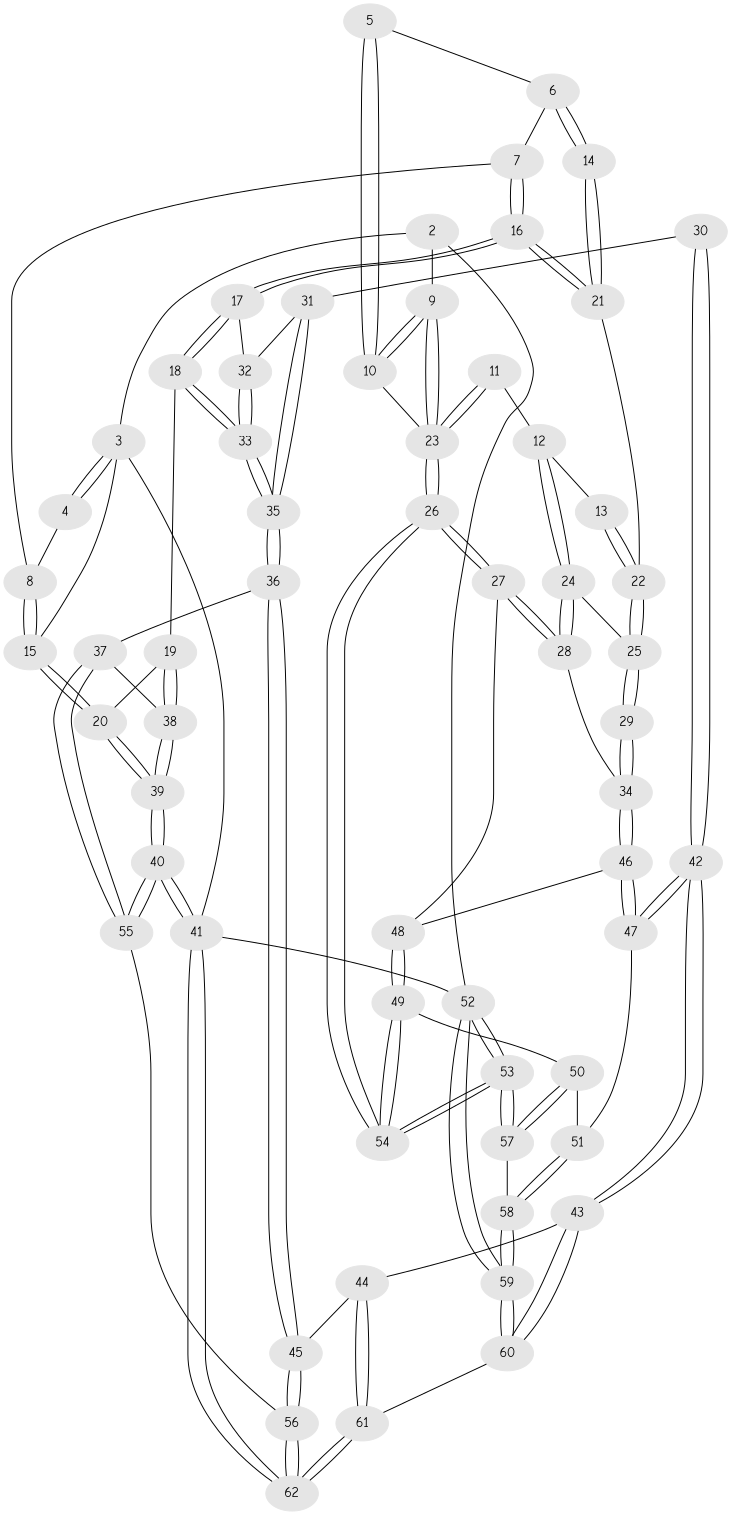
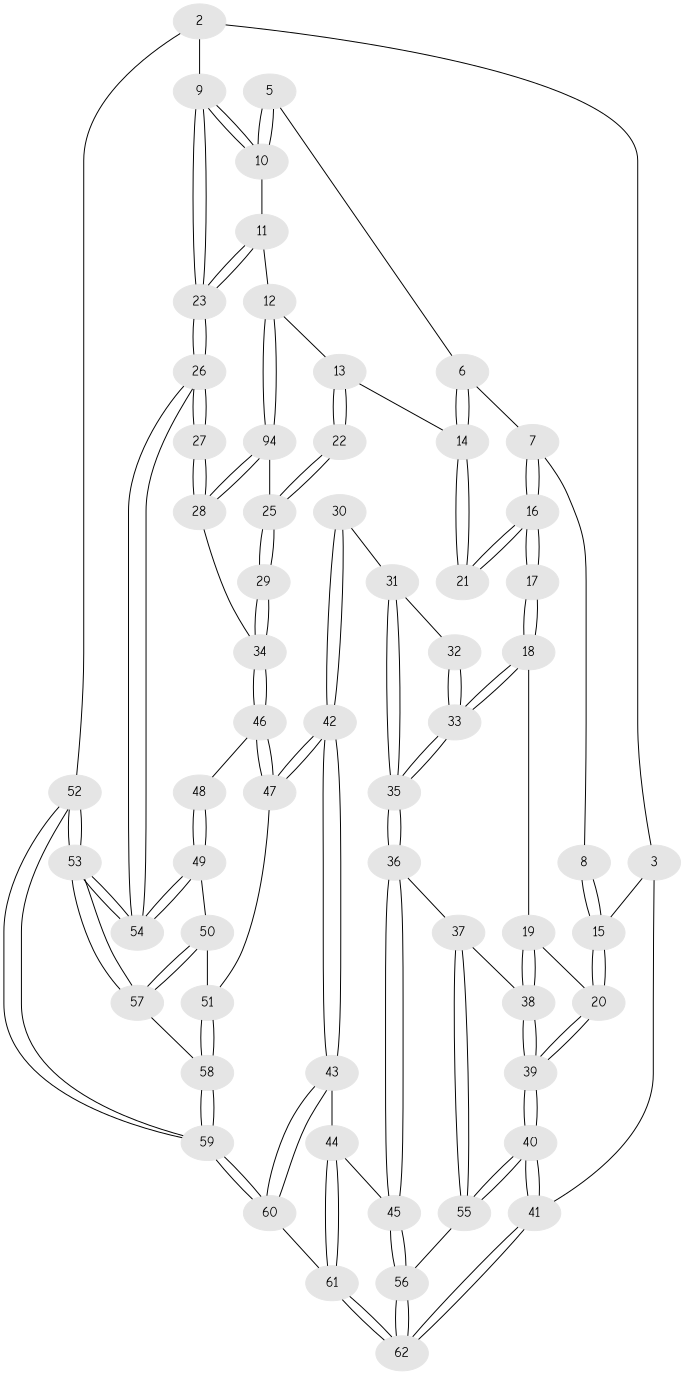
edge "17" -- "32": removed
edge "13" -- "14": added
edge "10" -- "23": now "10" -- "11"
edge "21" -- "22": removed
node "4": removed
node "24": label "24" -> "94"
edge "27" -- "48": removed
edge "41" -- "52": removed
